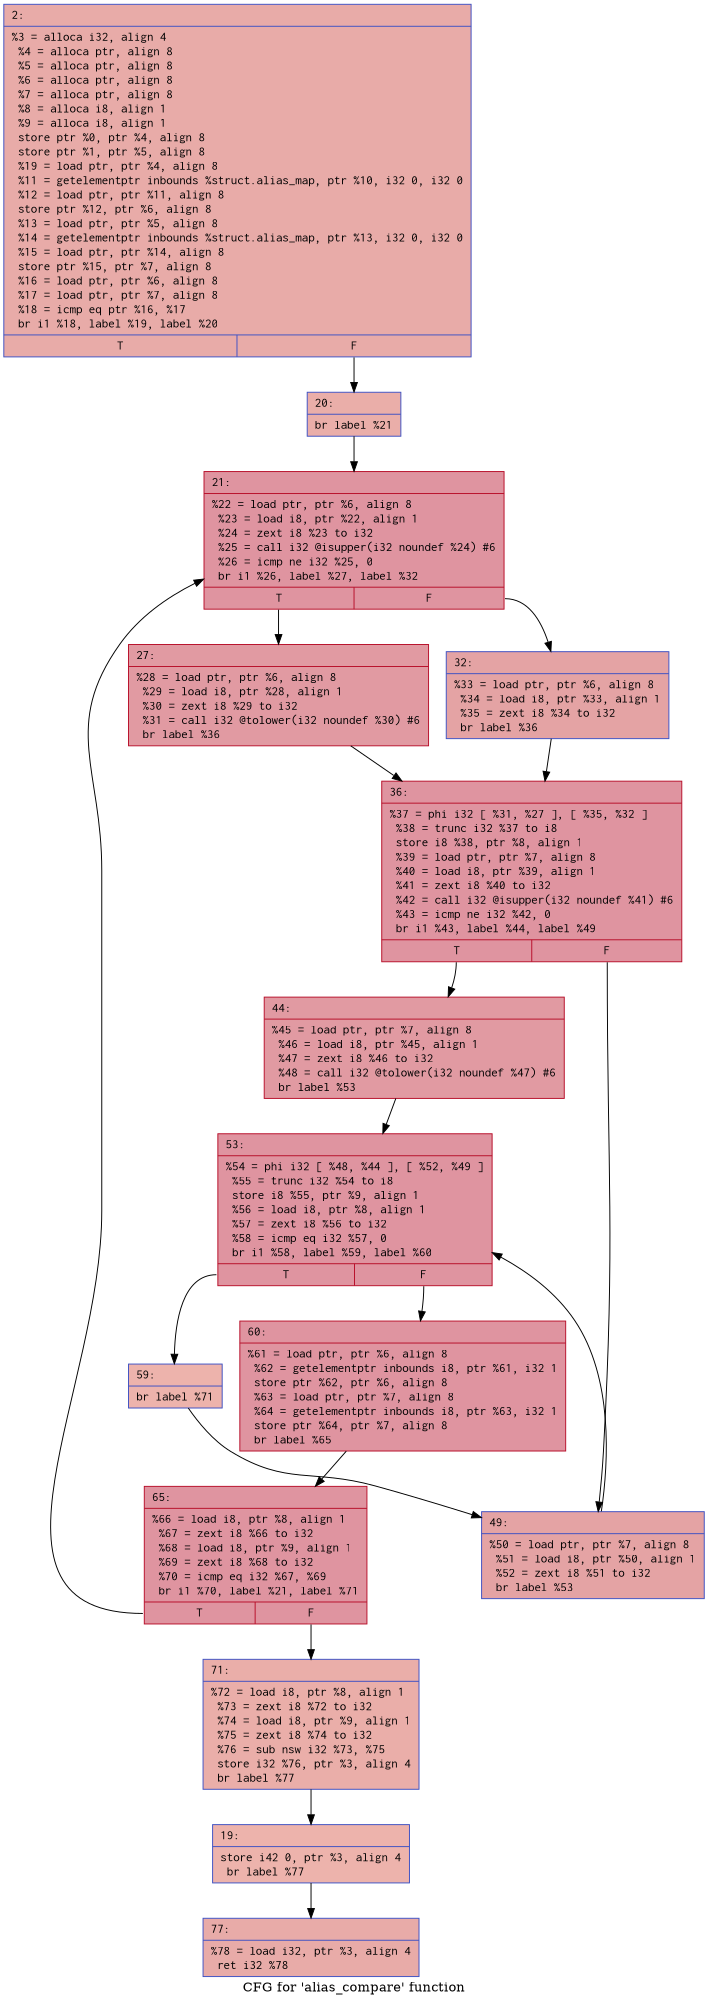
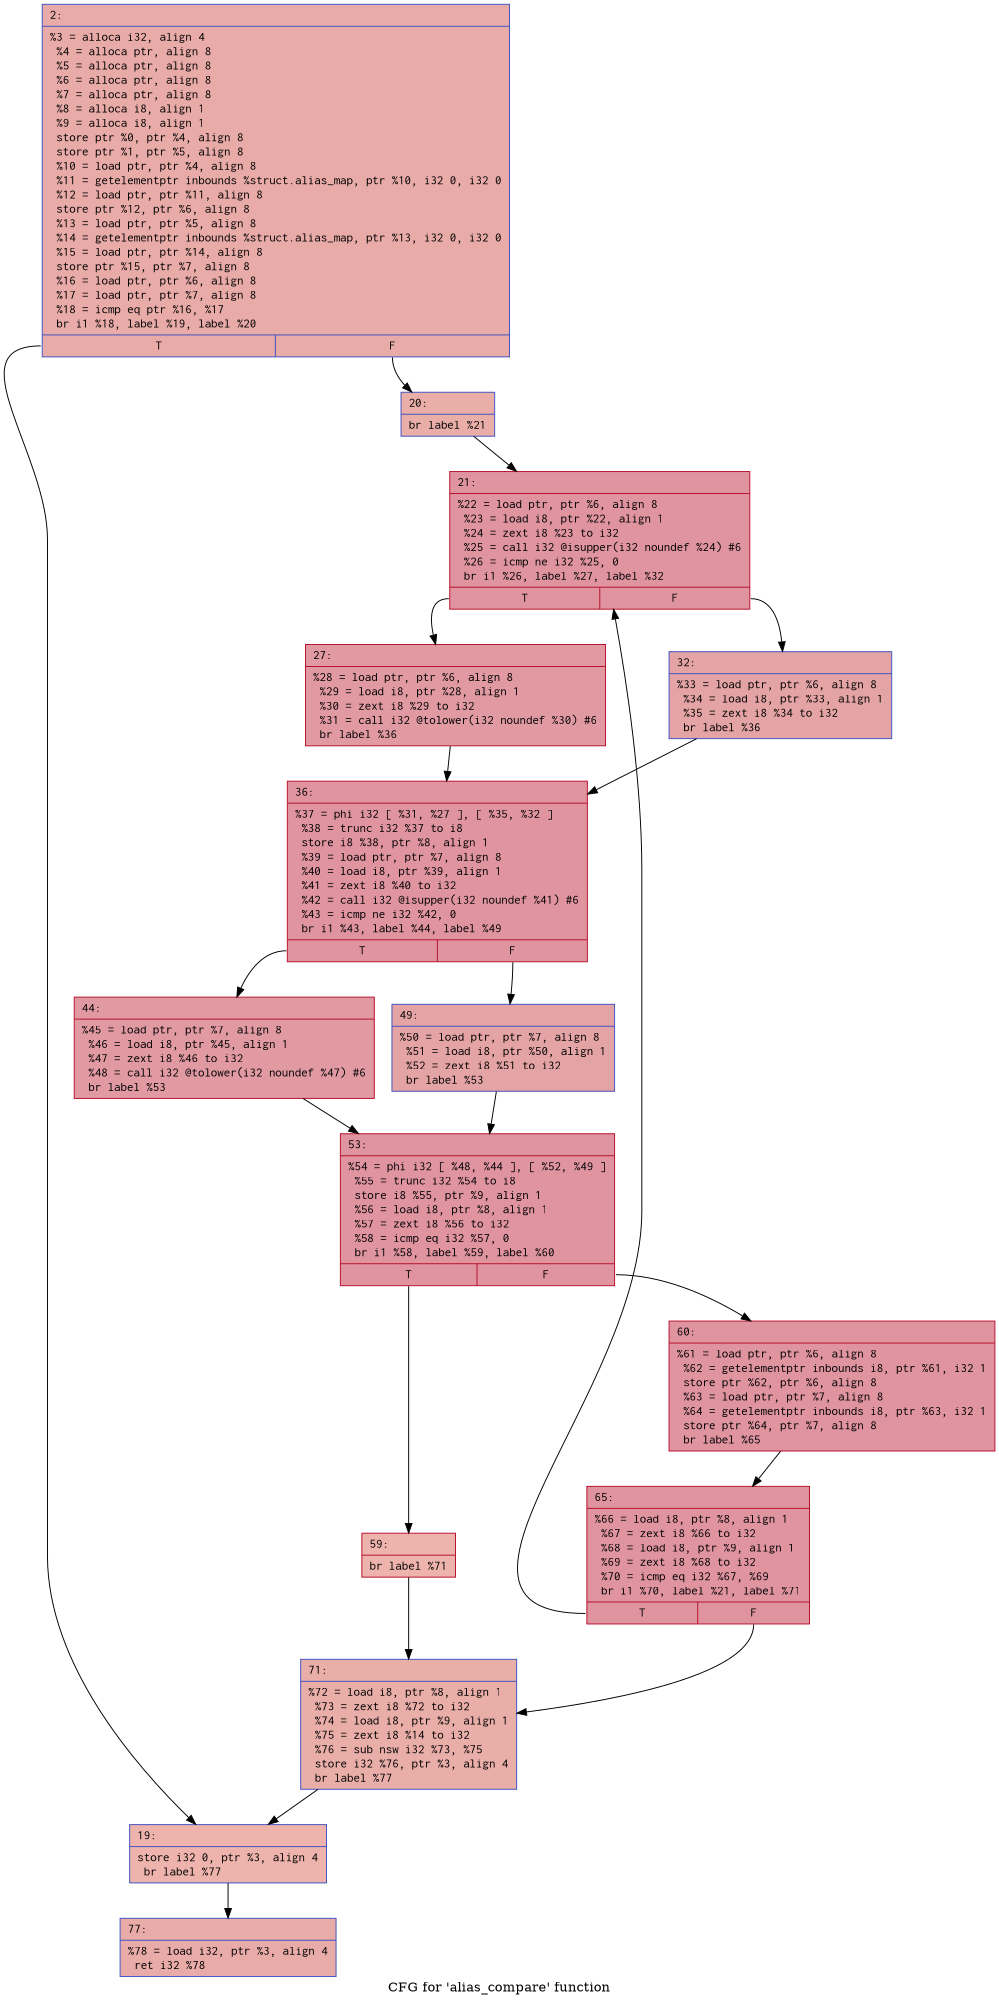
node "2:": text "%19 = load ptr, ptr %4, align 8" -> "%10 = load ptr, ptr %4, align 8"
edge "2:" -> "19:": added
node "59:": color #3d50c3ff -> #b70d28ff
edge "59:" -> "49:": now "59:" -> "71:"
node "71:": text "%75 = zext i8 %74 to i32" -> "%75 = zext i8 %14 to i32"
node "19:": text "store i42 0, ptr %3, align 4" -> "store i32 0, ptr %3, align 4"
